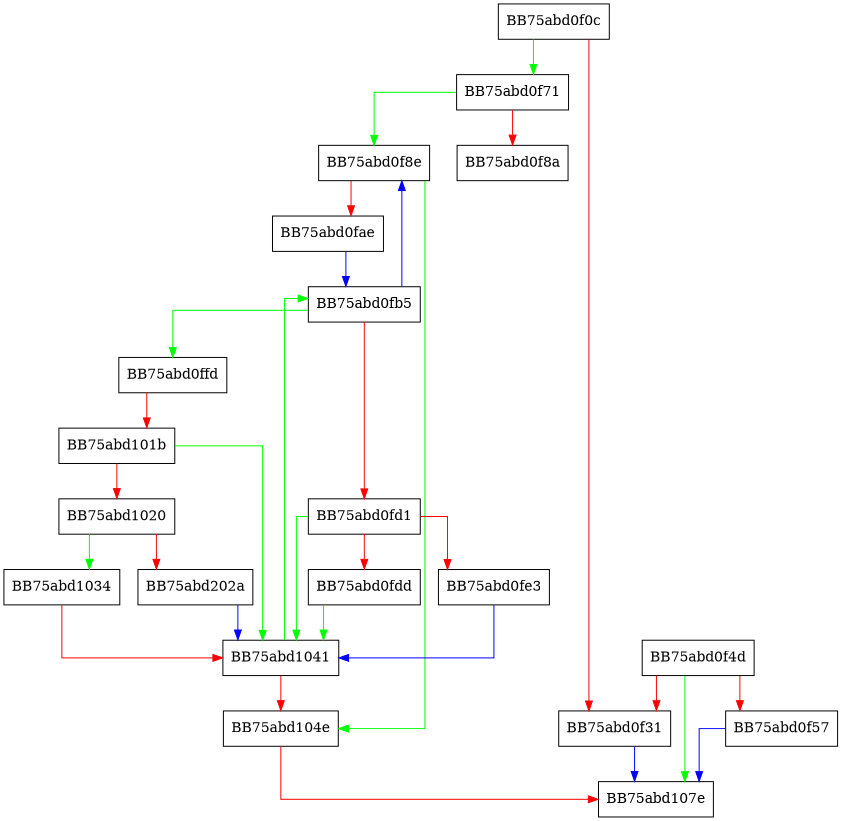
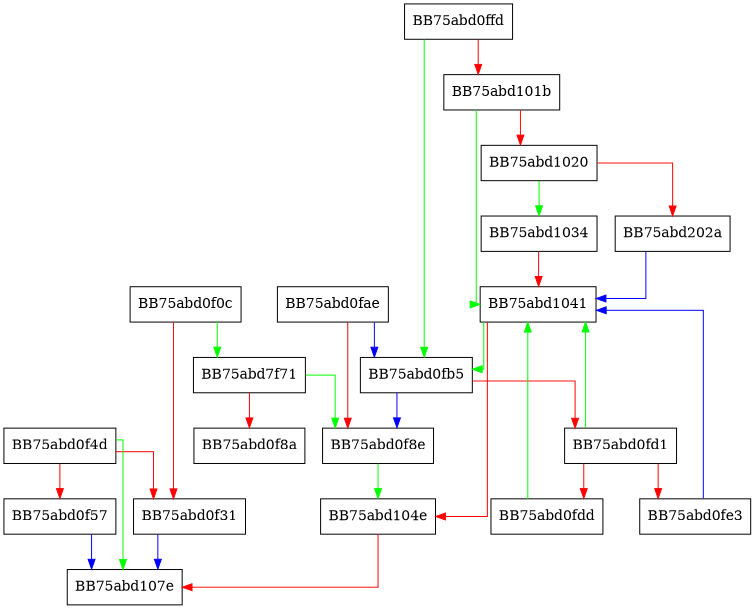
node "BB75abd0f71": label "BB75abd0f71" -> "BB75abd7f71"
edge "BB75abd0f8e" -> "BB75abd0fae": reversed
edge "BB75abd0fb5" -> "BB75abd0ffd": reversed
